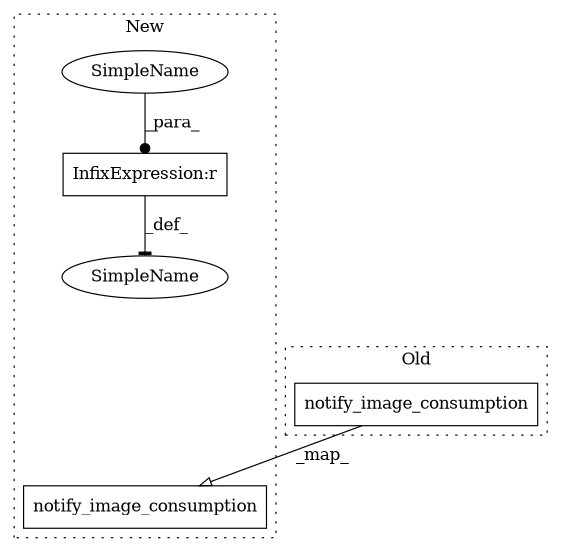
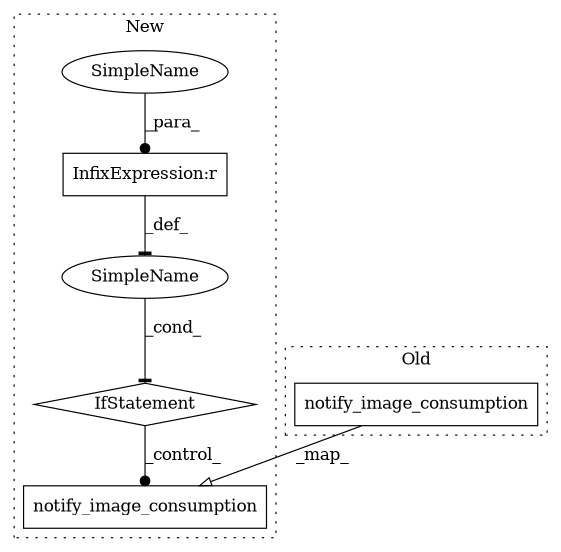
node "IfStatement": added
